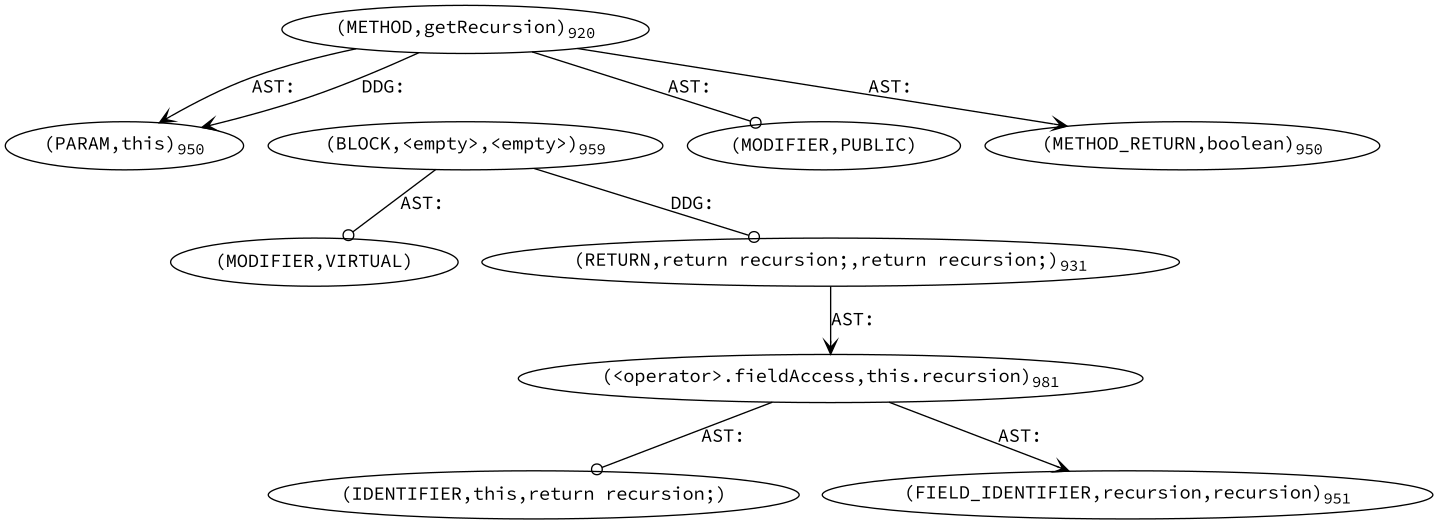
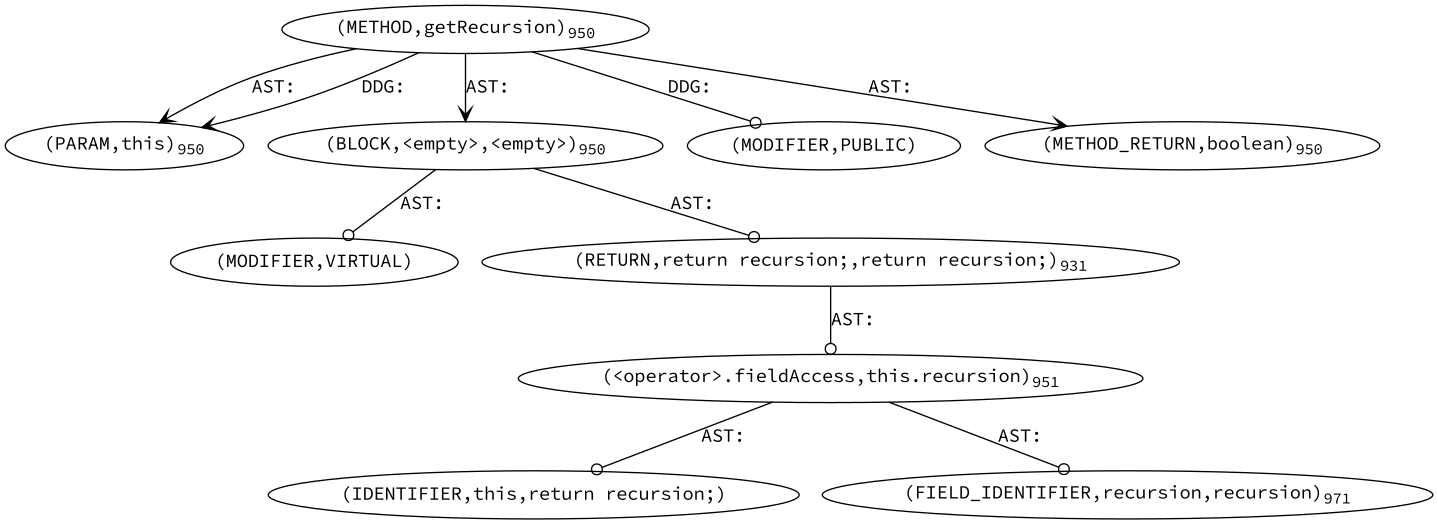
node "(METHOD,getRecursion)": text "920" -> "950"
edge "(METHOD,getRecursion)" -> "(BLOCK,<empty>,<empty>)": added, label "AST:"
edge "(METHOD,getRecursion)" -> "(MODIFIER,PUBLIC)": label "AST: " -> "DDG: "
node "(BLOCK,<empty>,<empty>)": text "959" -> "950"
edge "(BLOCK,<empty>,<empty>)" -> "(RETURN,return recursion;,return recursion;)": label "DDG: " -> "AST: "
edge "(RETURN,return recursion;,return recursion;)" -> "(<operator>.fieldAccess,this.recursion)": arrowhead vee -> odot
node "(<operator>.fieldAccess,this.recursion)": text "981" -> "951"
edge "(<operator>.fieldAccess,this.recursion)" -> "(FIELD_IDENTIFIER,recursion,recursion)": arrowhead vee -> odot
node "(FIELD_IDENTIFIER,recursion,recursion)": text "951" -> "971"
